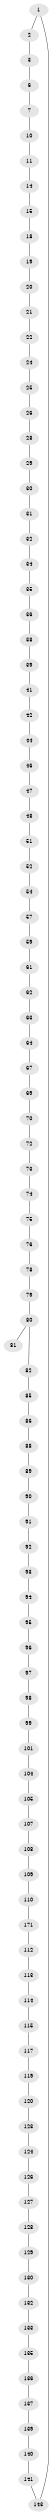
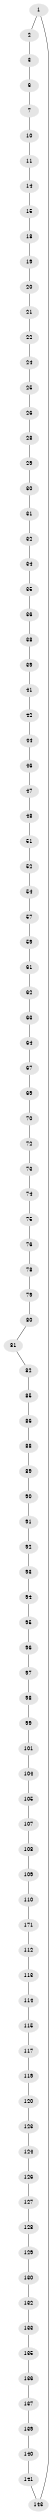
edge "80" -- "82": now "81" -- "82"
